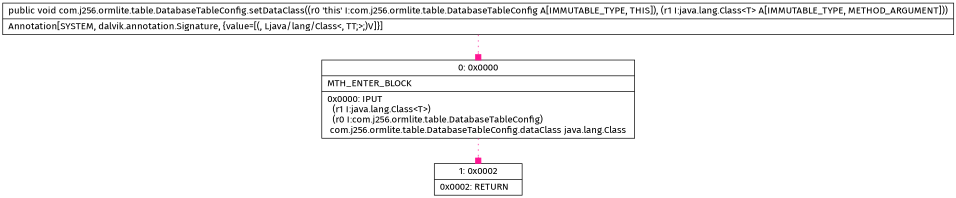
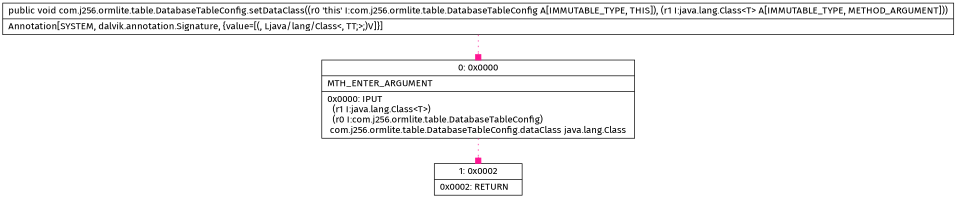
node "0: 0x0000": text "MTH_ENTER_BLOCK" -> "MTH_ENTER_ARGUMENT"
